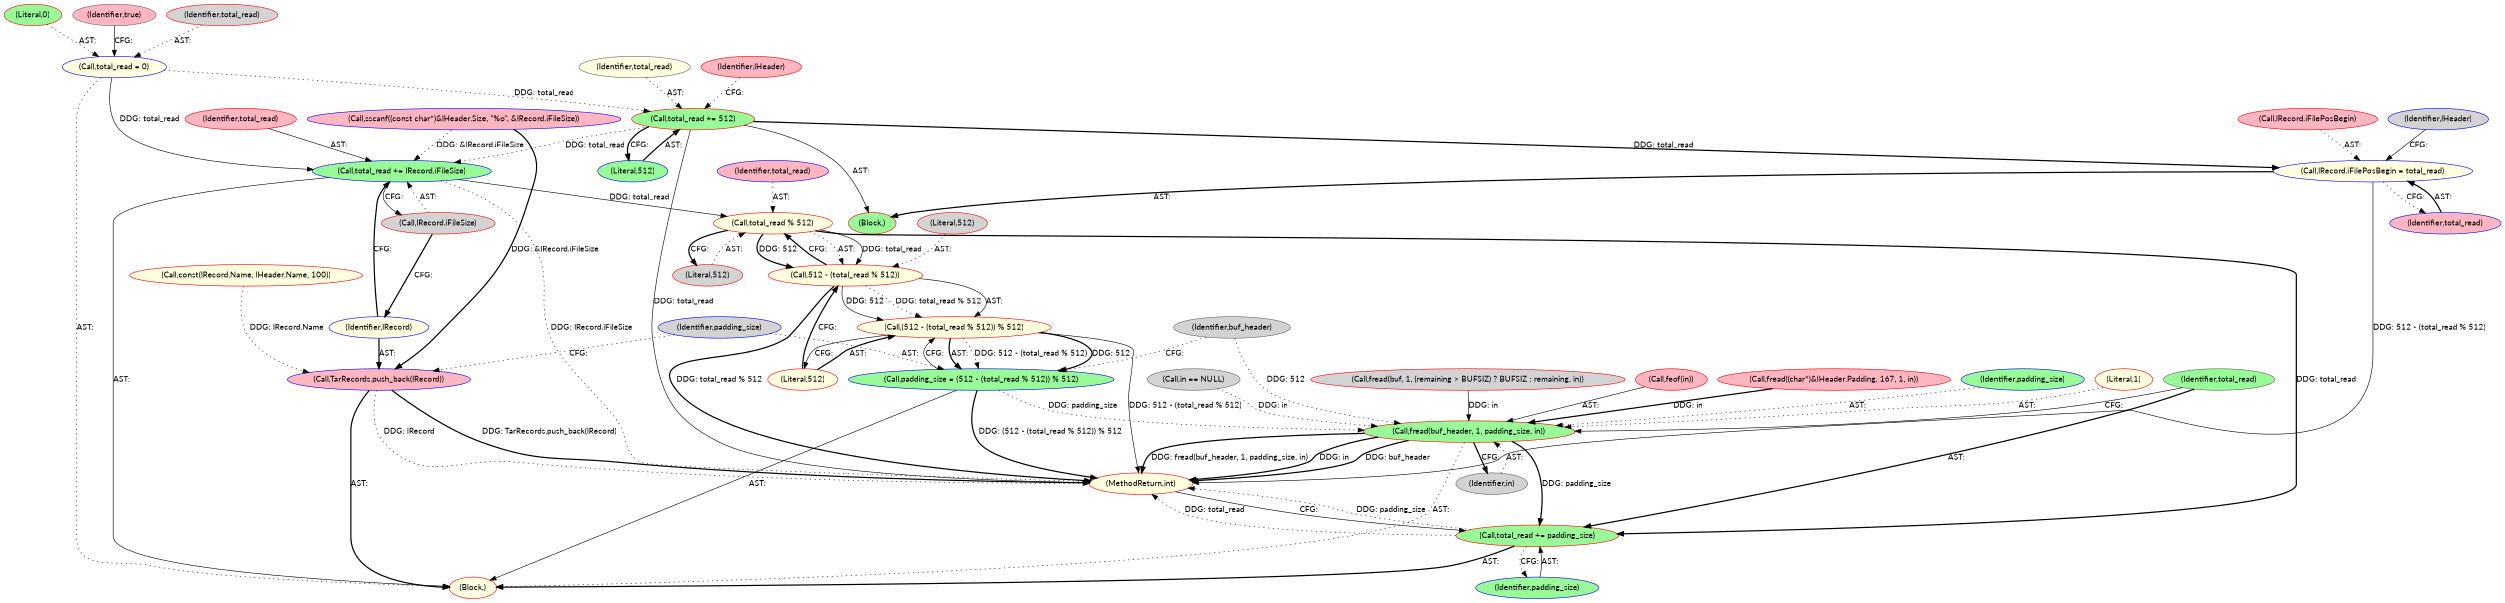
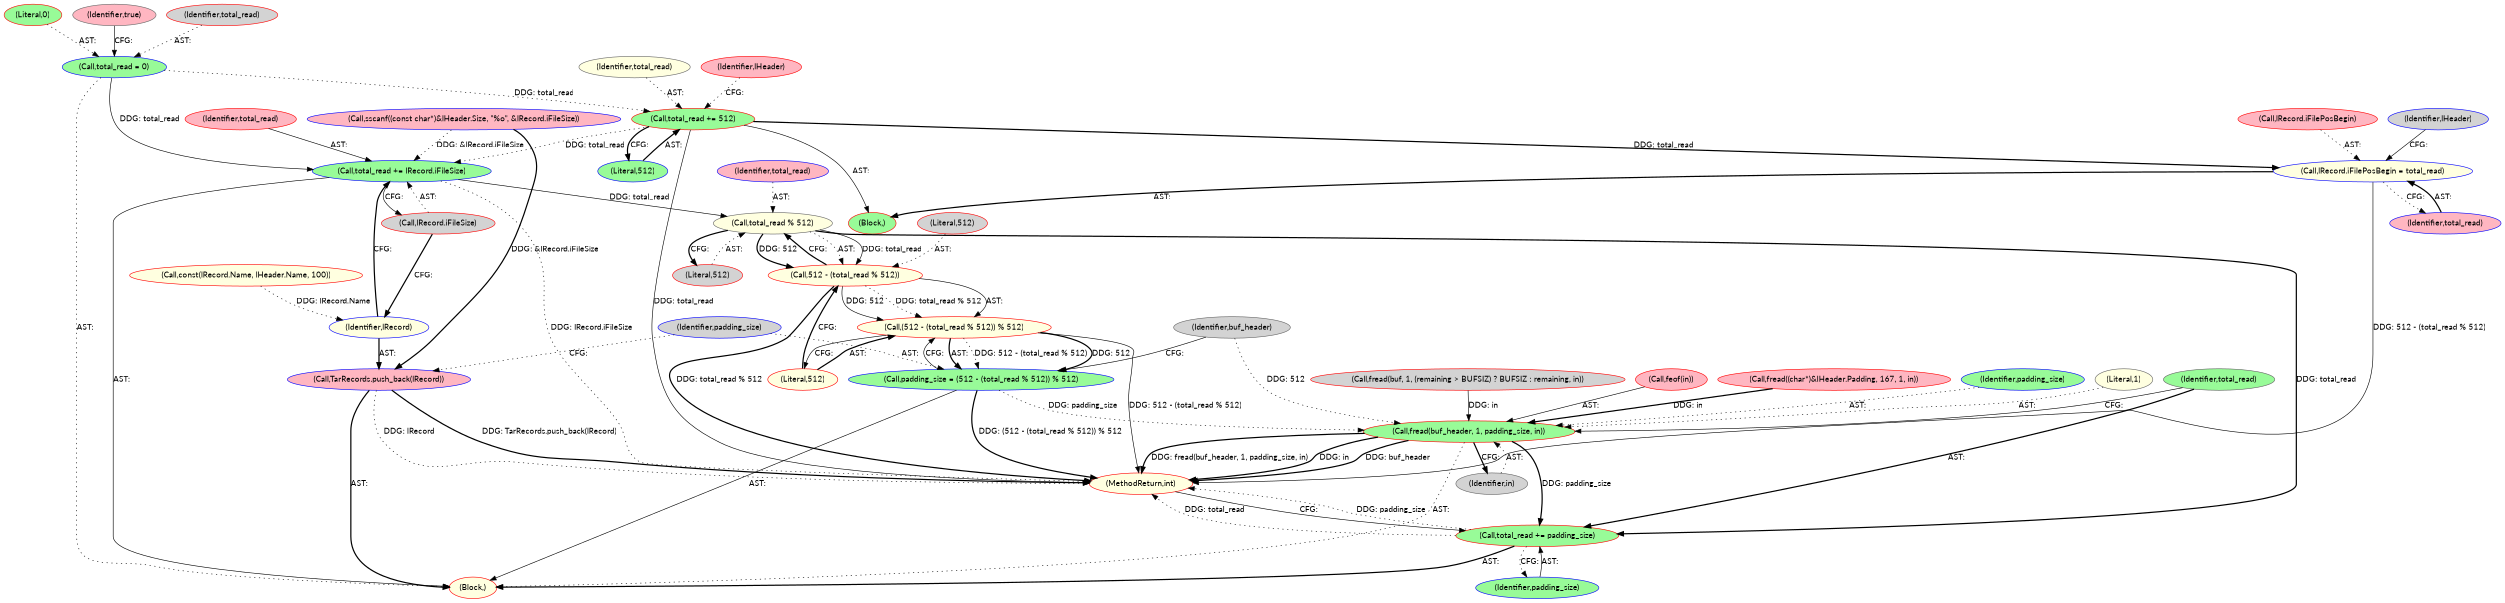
node "(Call,total_read = 0)": fillcolor lightyellow -> palegreen
node "(Call,total_read % 512)": color red -> gray40
edge "(Call,const(lRecord.Name, lHeader.Name, 100))" -> "(Call,TarRecords.push_back(lRecord))": now "(Call,const(lRecord.Name, lHeader.Name, 100))" -> "(Identifier,lRecord)"
edge "(Identifier,buf_header)" -> "(Call,padding_size = (512 - (total_read % 512)) % 512)": style dotted -> solid
node "(Call,in == NULL)": removed
node "(Literal,1)": color red -> gray40
